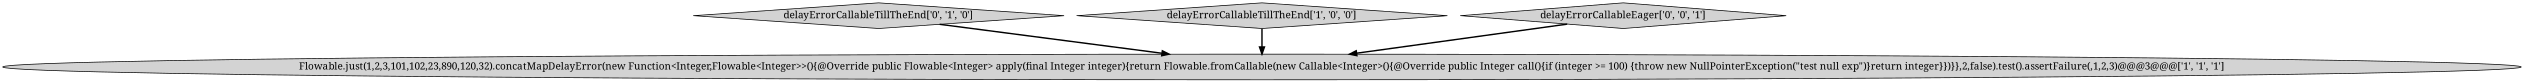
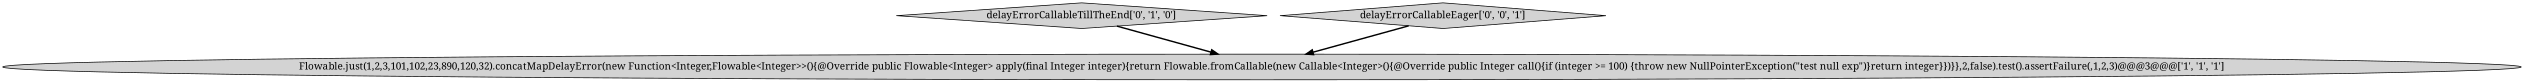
node "delayErrorCallableTillTheEnd['1', '0', '0']": removed
